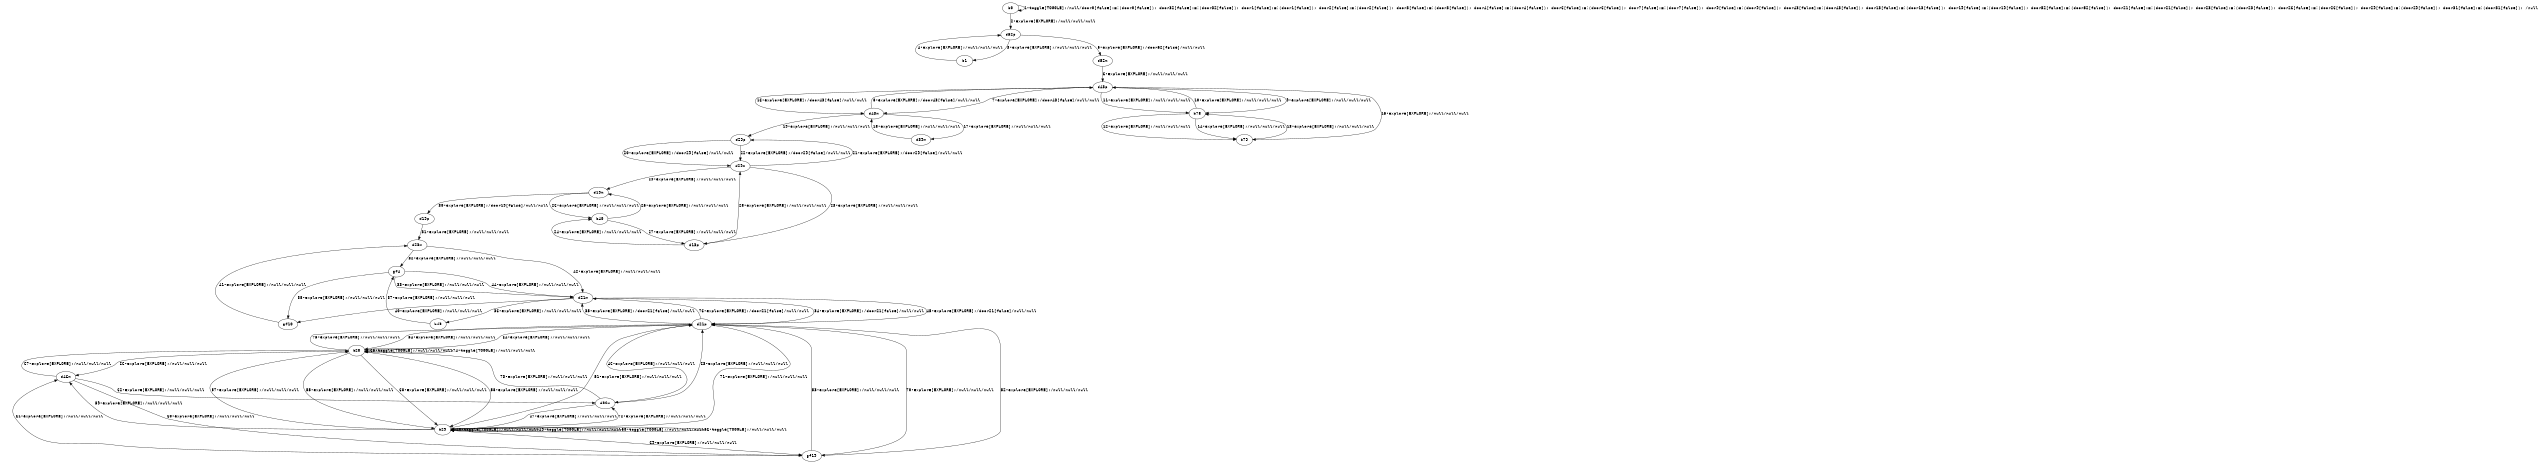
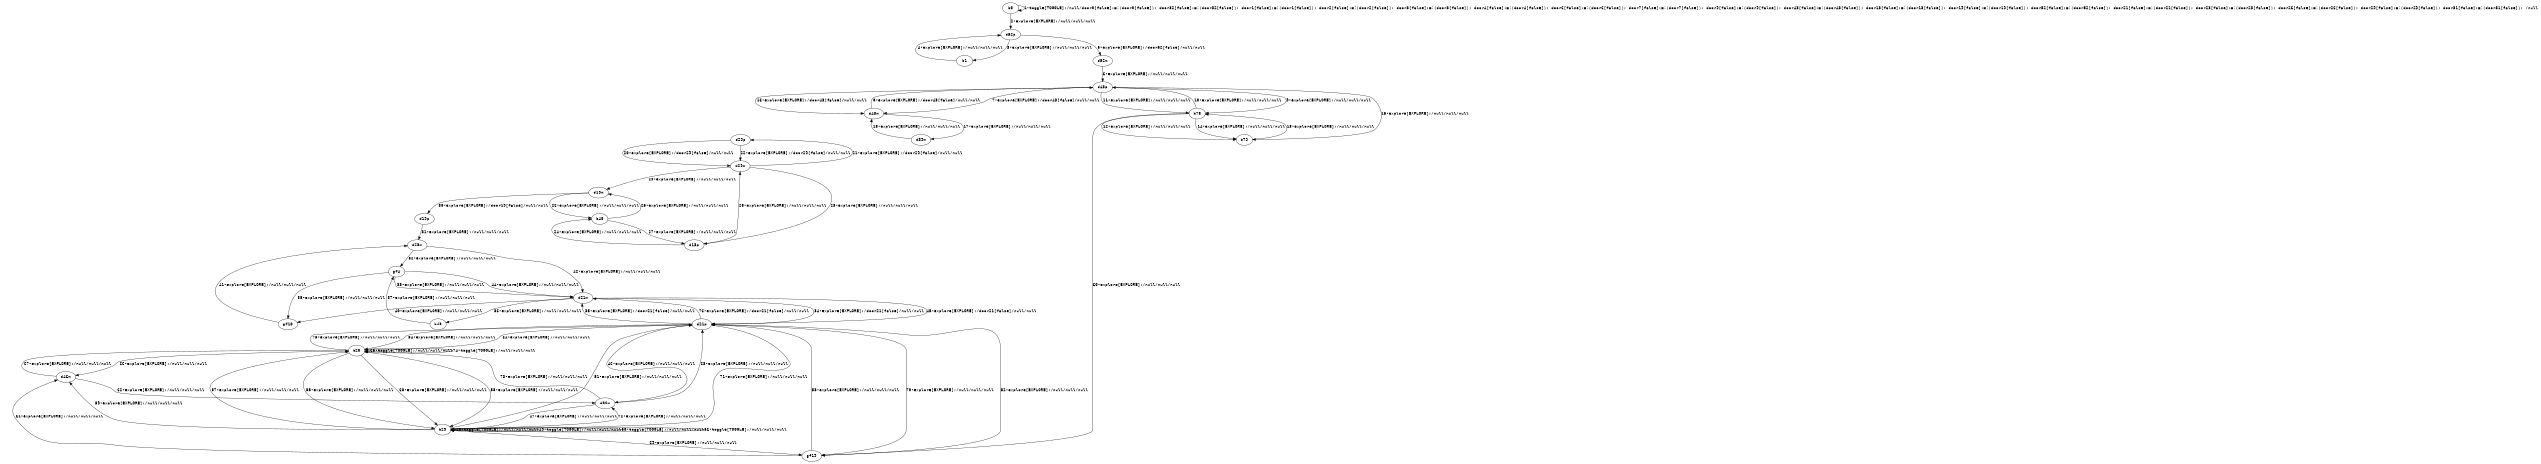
edge "d43m" -> "d29p": removed, label "19-explore[EXPLORE];/null/null/null"
edge "d46m" -> "gf19": now "b78" -> "gf19"
